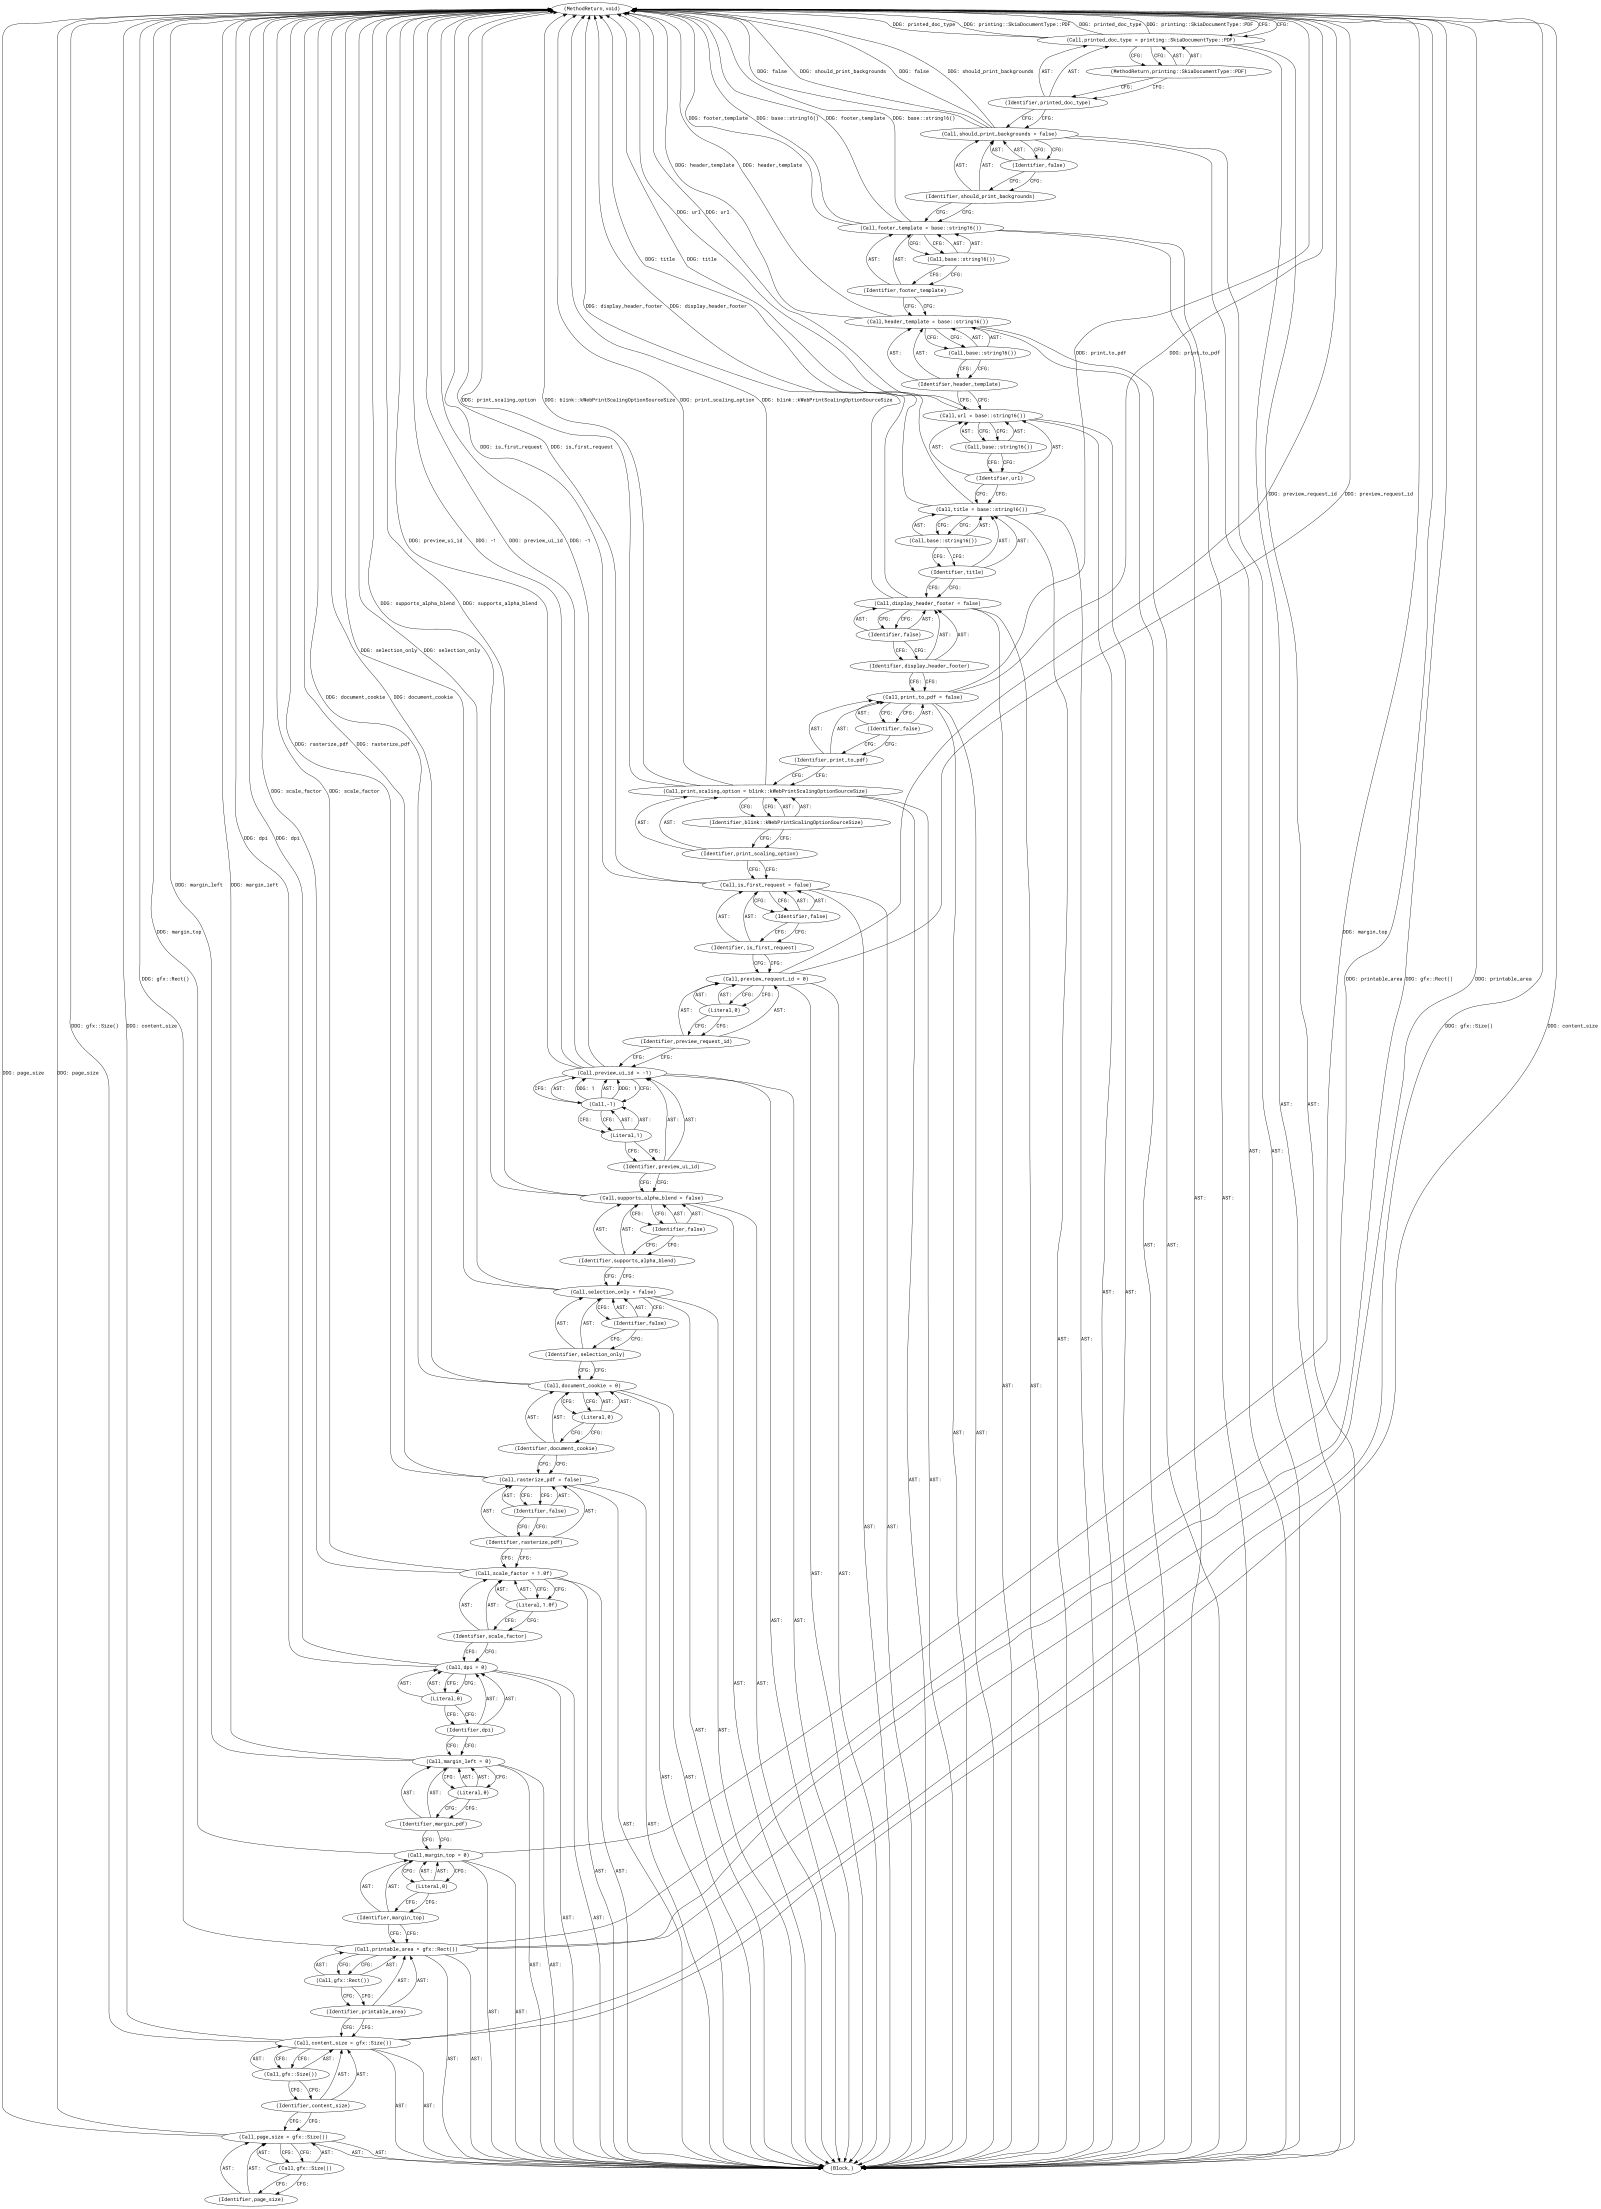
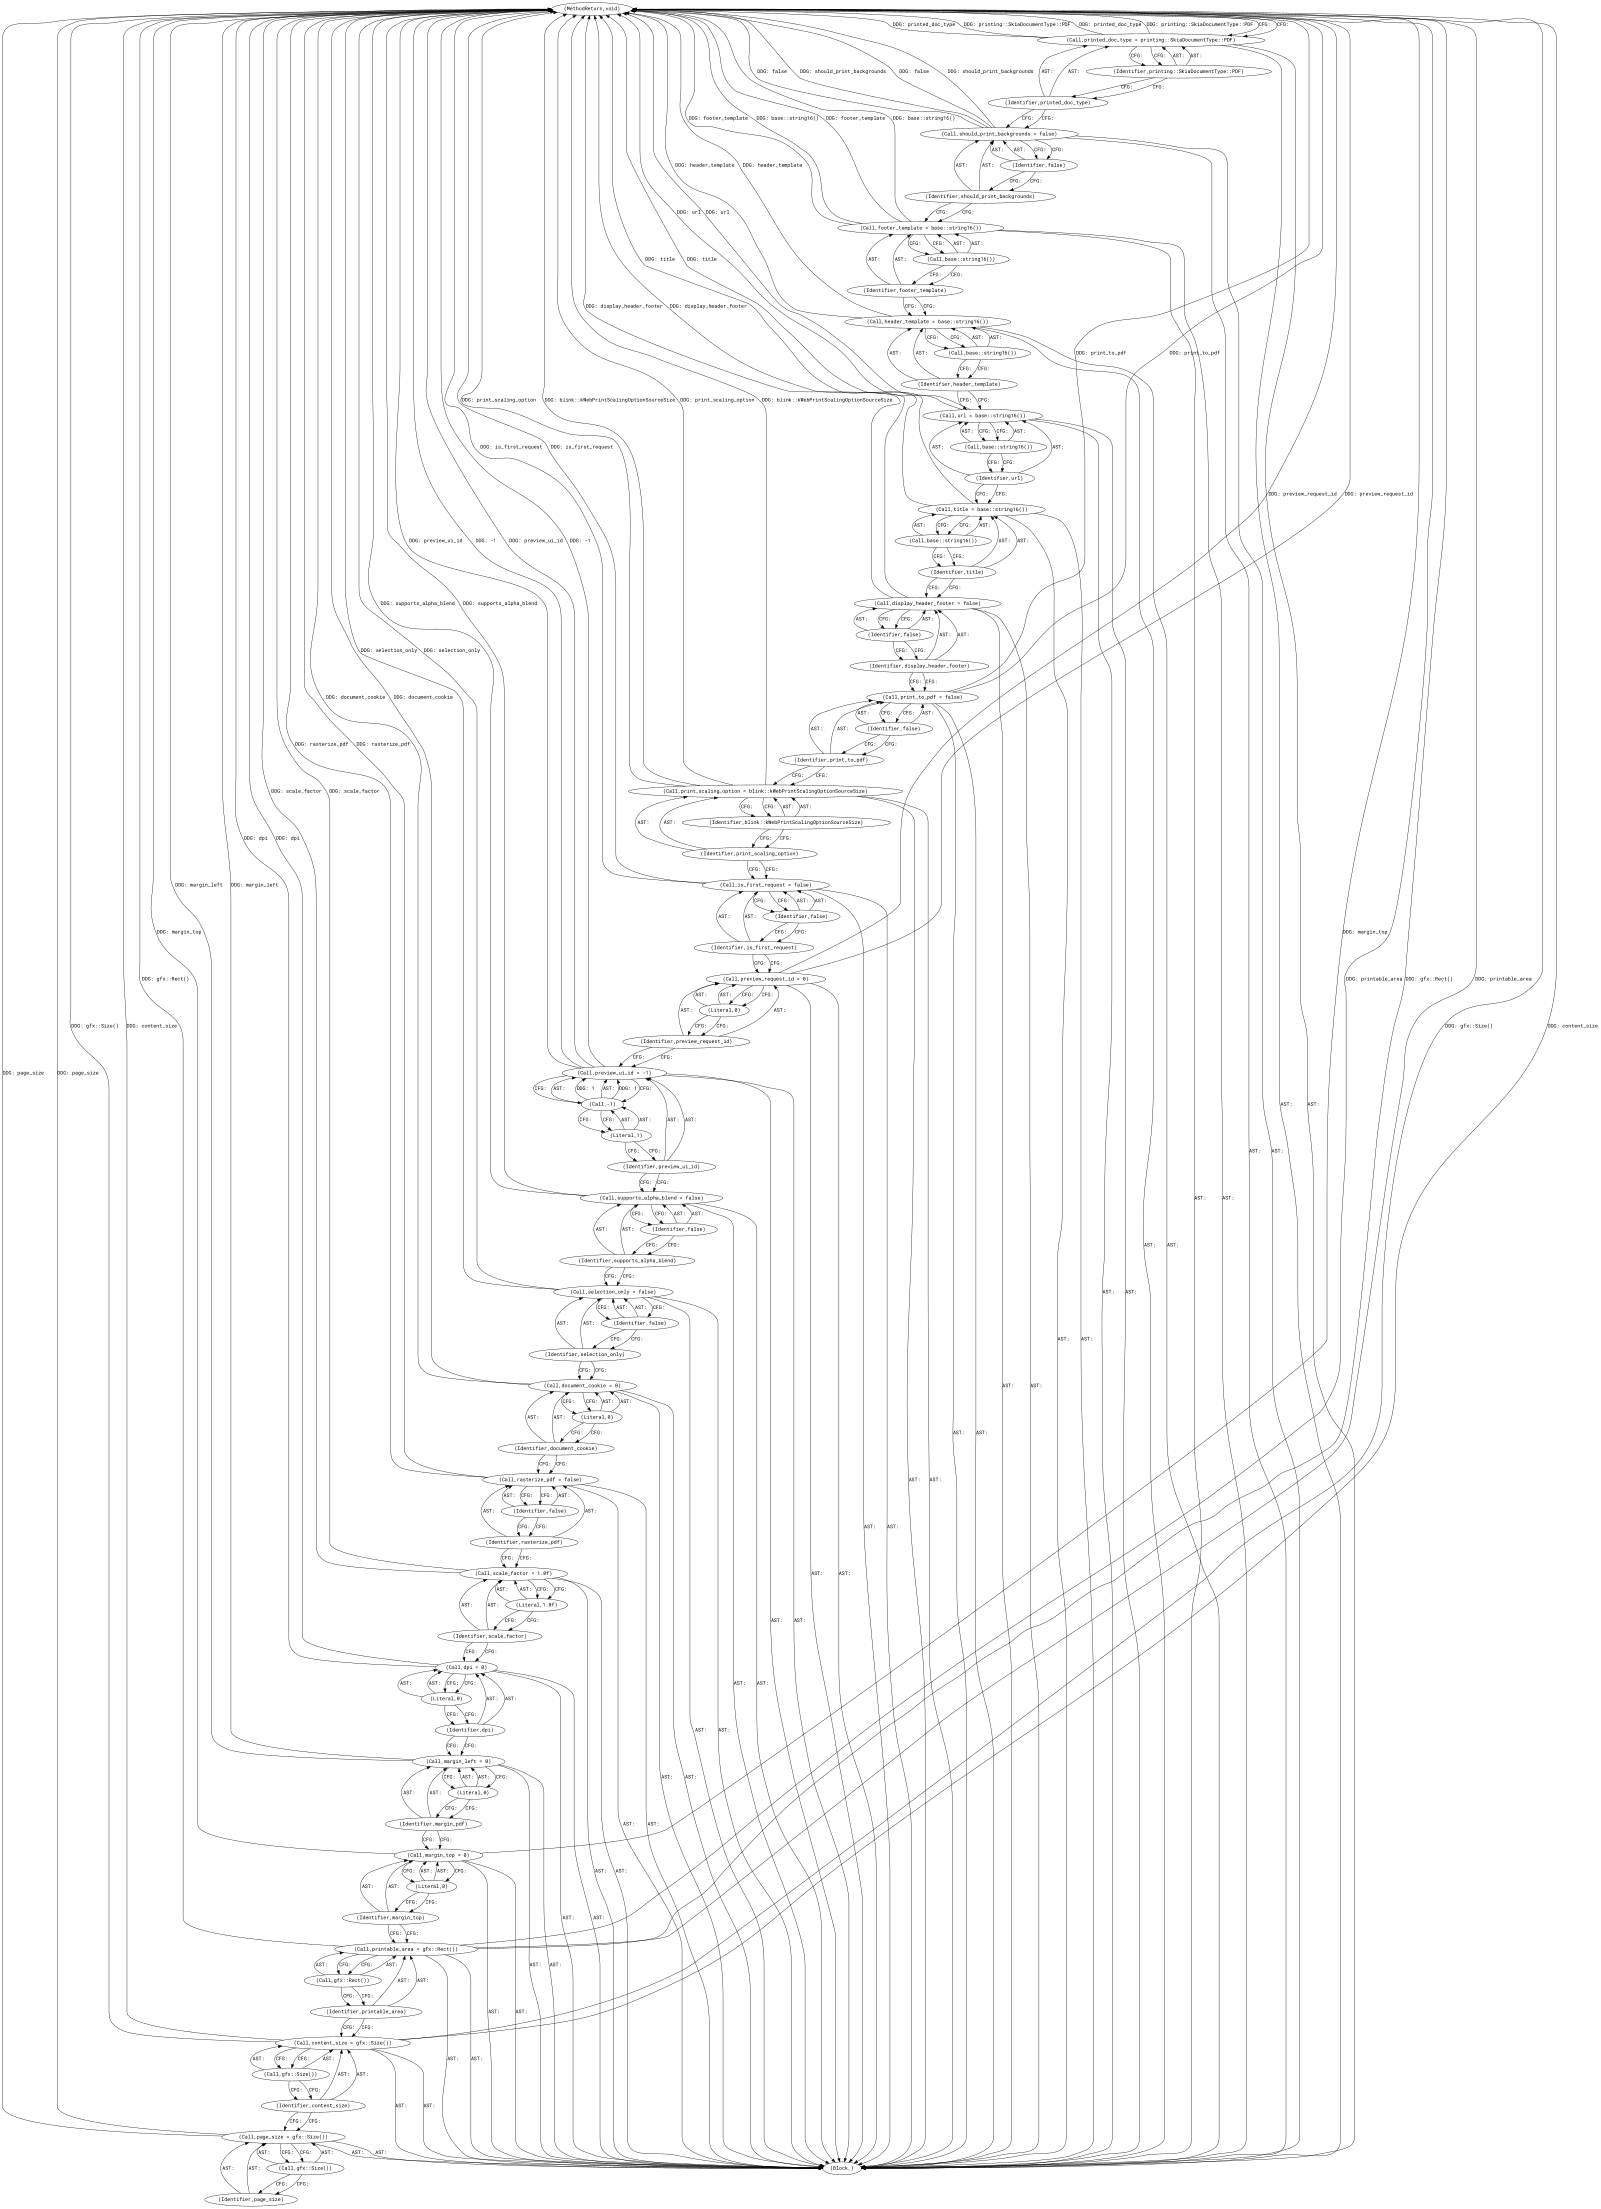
node "(MethodReturn,printing::SkiaDocumentType::PDF)": label "(MethodReturn,printing::SkiaDocumentType::PDF)" -> "(Identifier,printing::SkiaDocumentType::PDF)"
